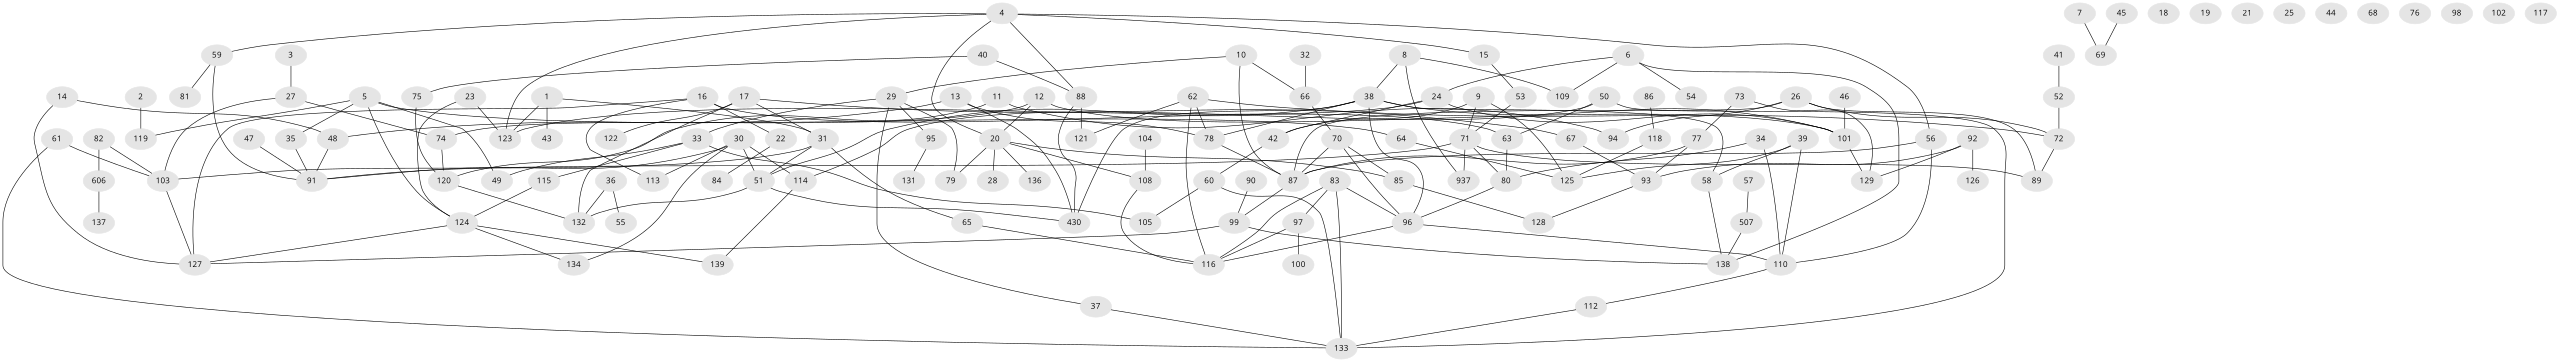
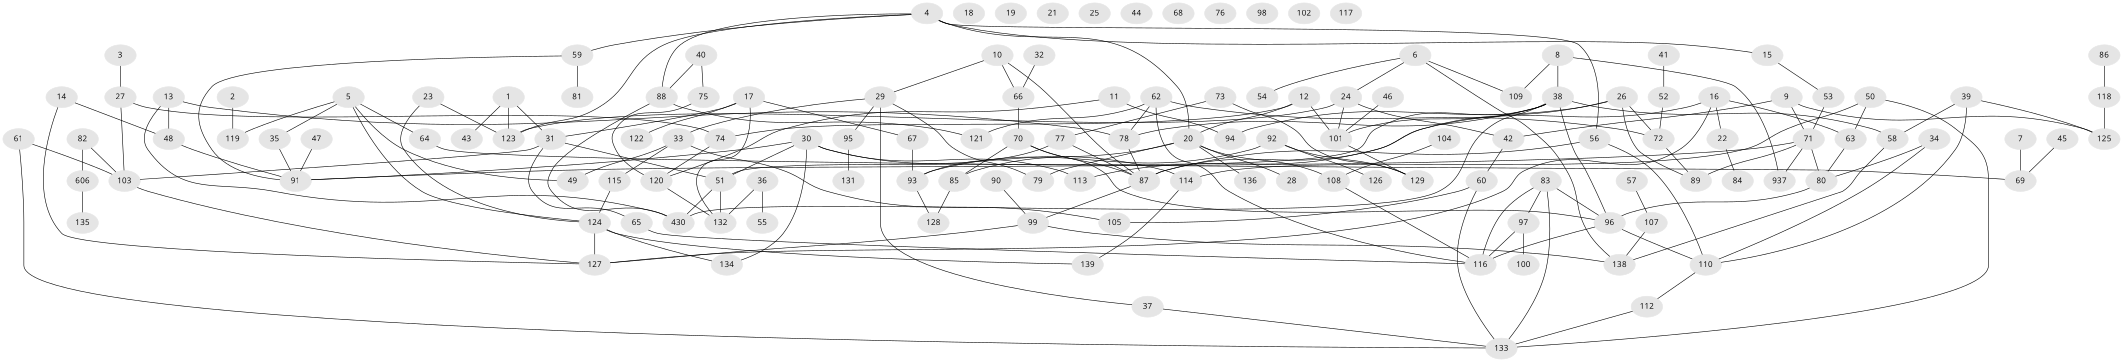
edge "64" -- "125": now "64" -- "69"
node "137": label "137" -> "135"
node "507": label "507" -> "107"
